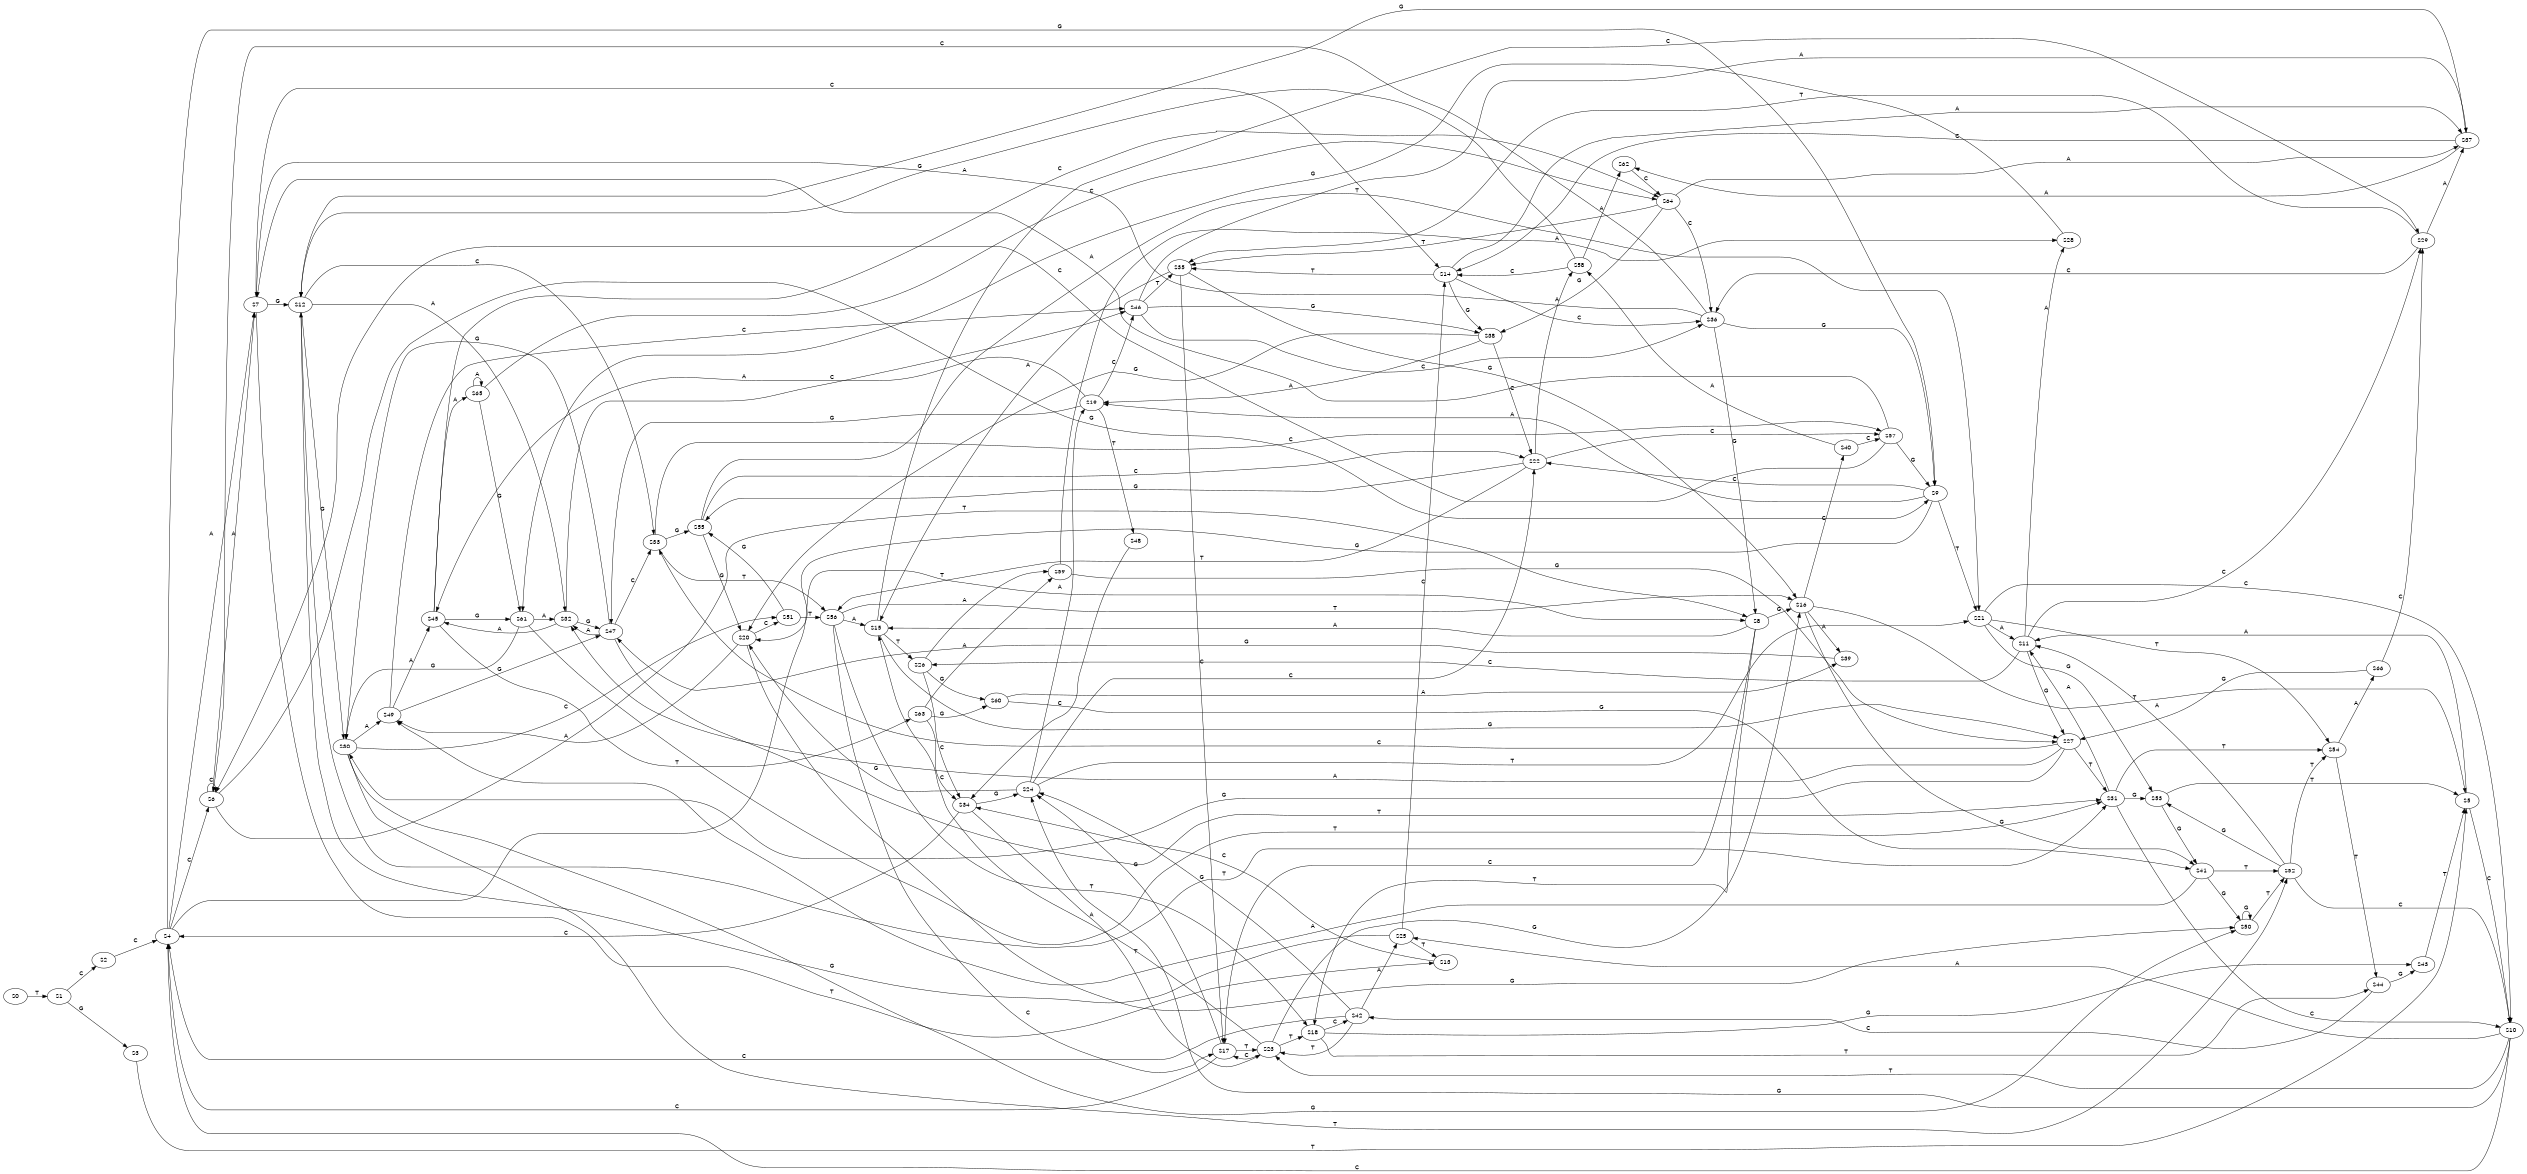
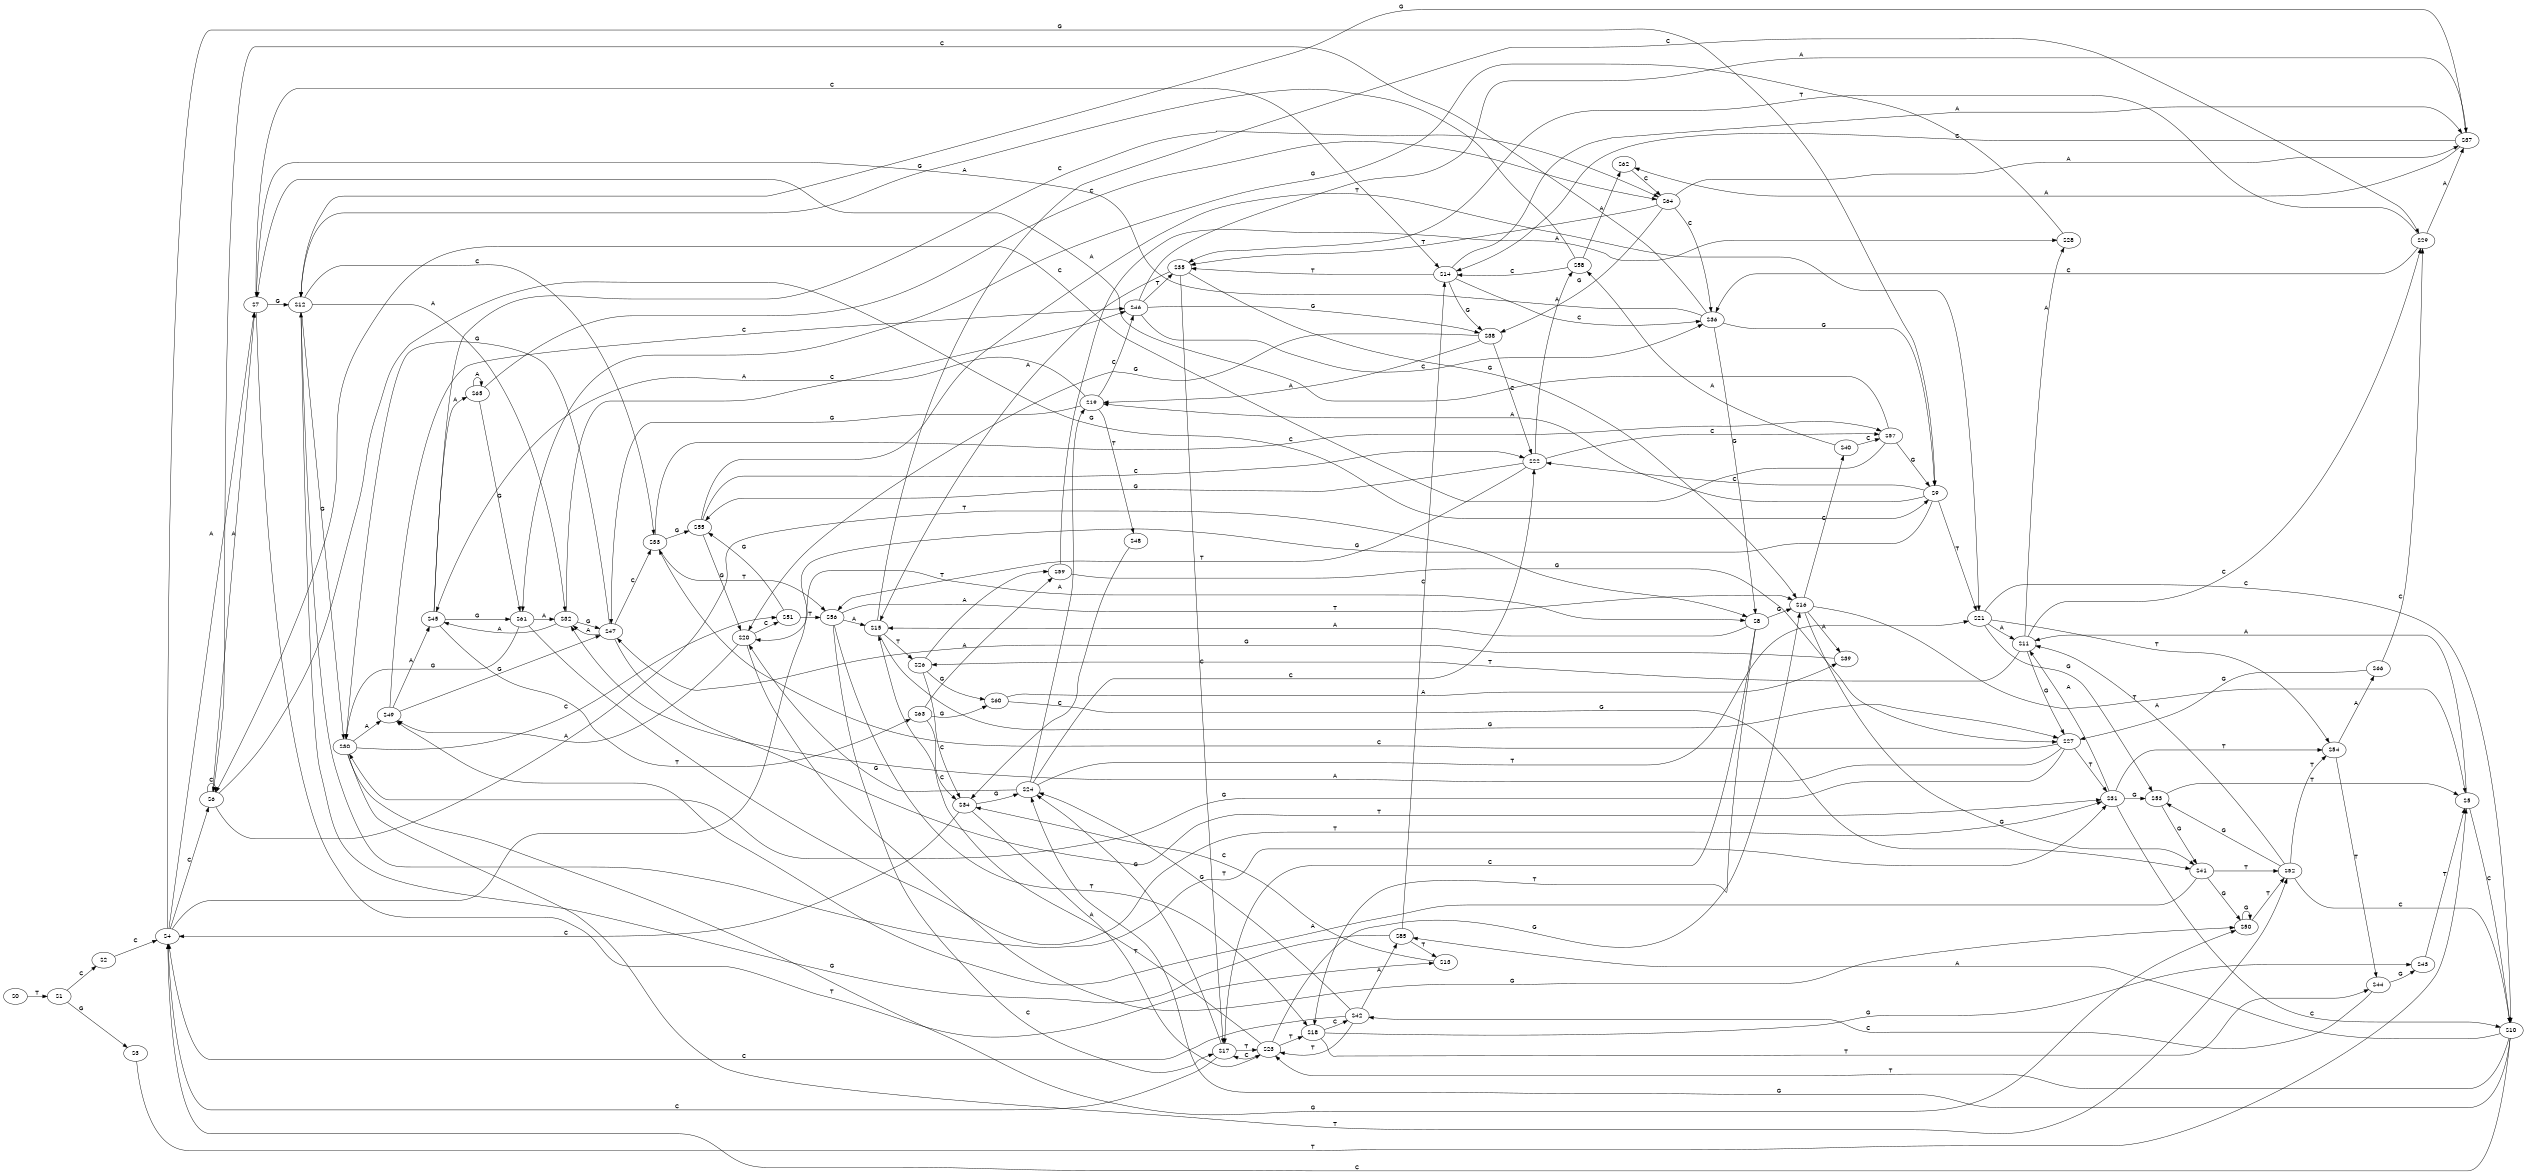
edge "S11" -> "S26": label "C" -> "T"
node "S25": label "S25" -> "S85"
